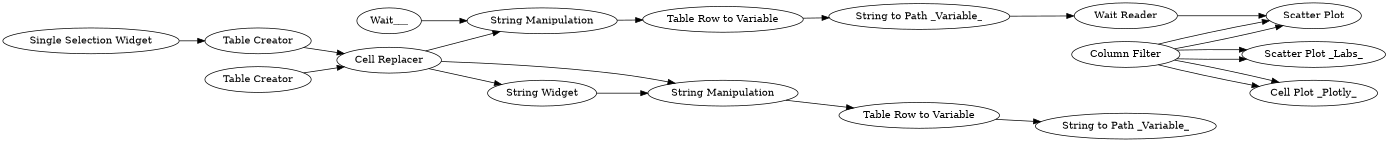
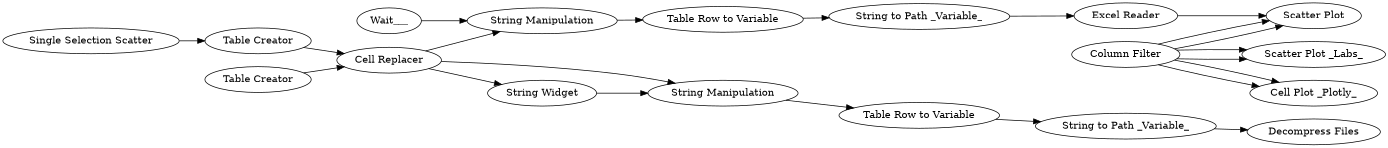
node "Wait Reader": label "Wait Reader" -> "Excel Reader"
node "Single Selection Widget": label "Single Selection Widget" -> "Single Selection Scatter"
node "Decompress Files": added
